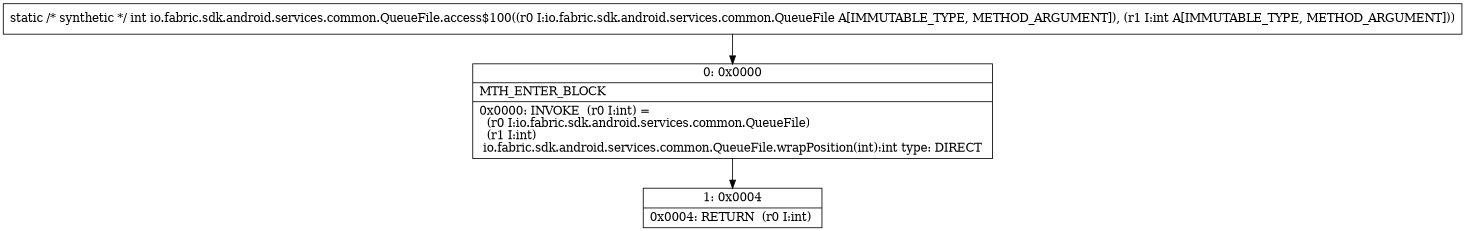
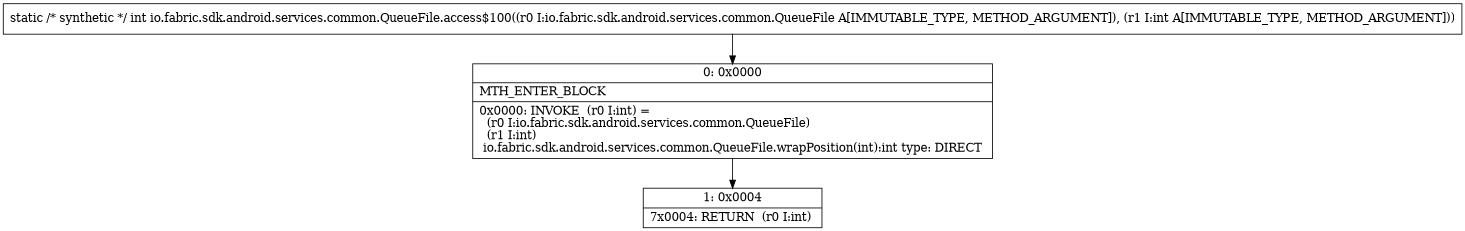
node "1: 0x0004": text "0x0004: RETURN  (r0 I:int)" -> "7x0004: RETURN  (r0 I:int)"
